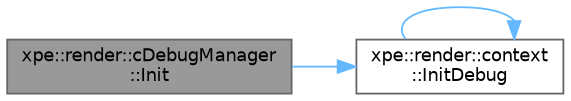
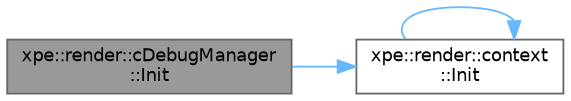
node "xpe::render::context ::InitDebug": label "xpe::render::context ::InitDebug" -> "xpe::render::context ::Init"
